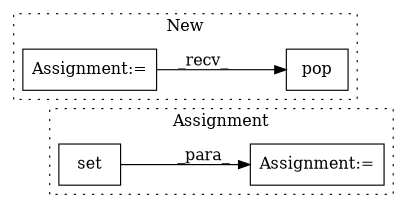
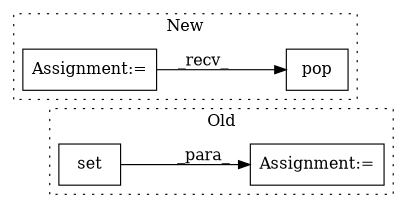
cluster "Assignment": label "Assignment" -> "Old"
